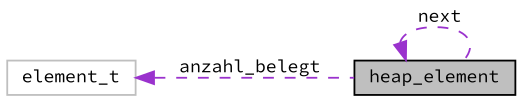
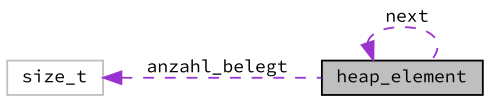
node "element_t": label "element_t" -> "size_t"
